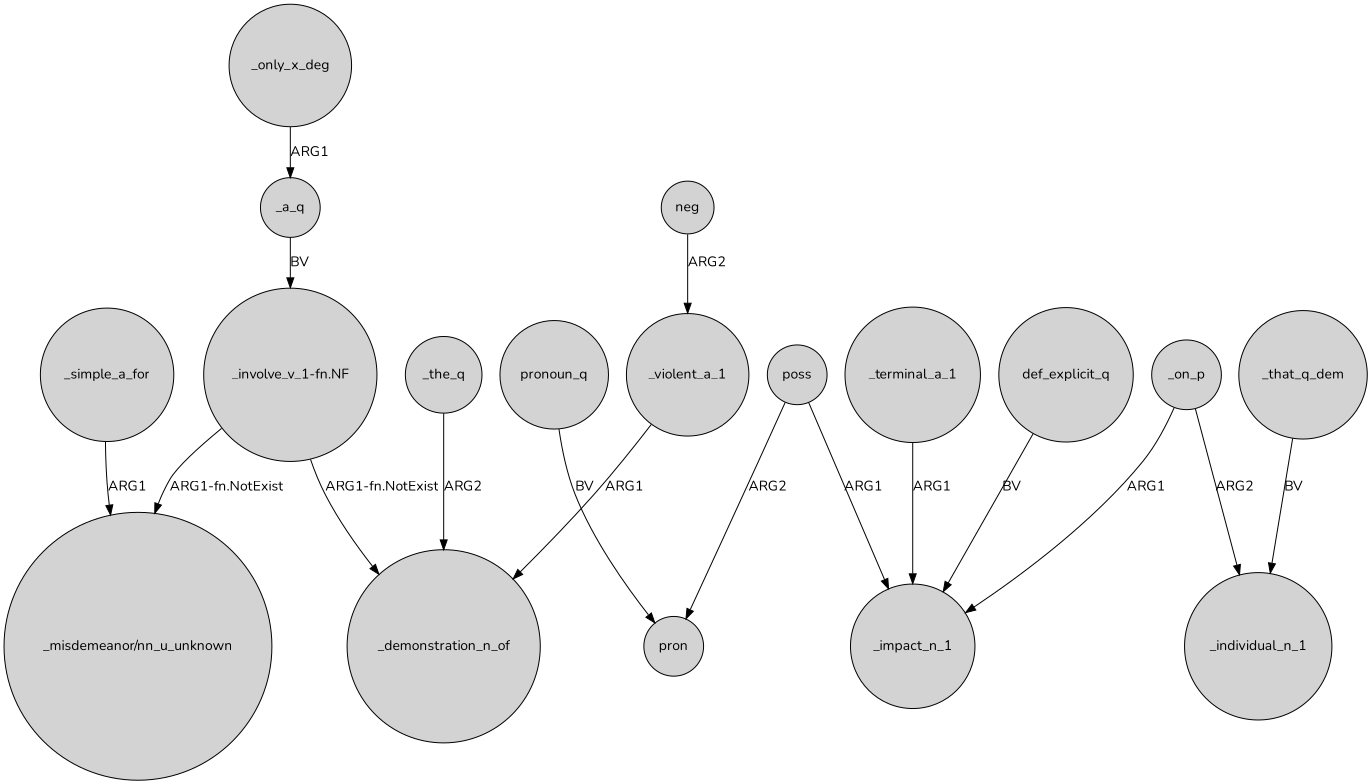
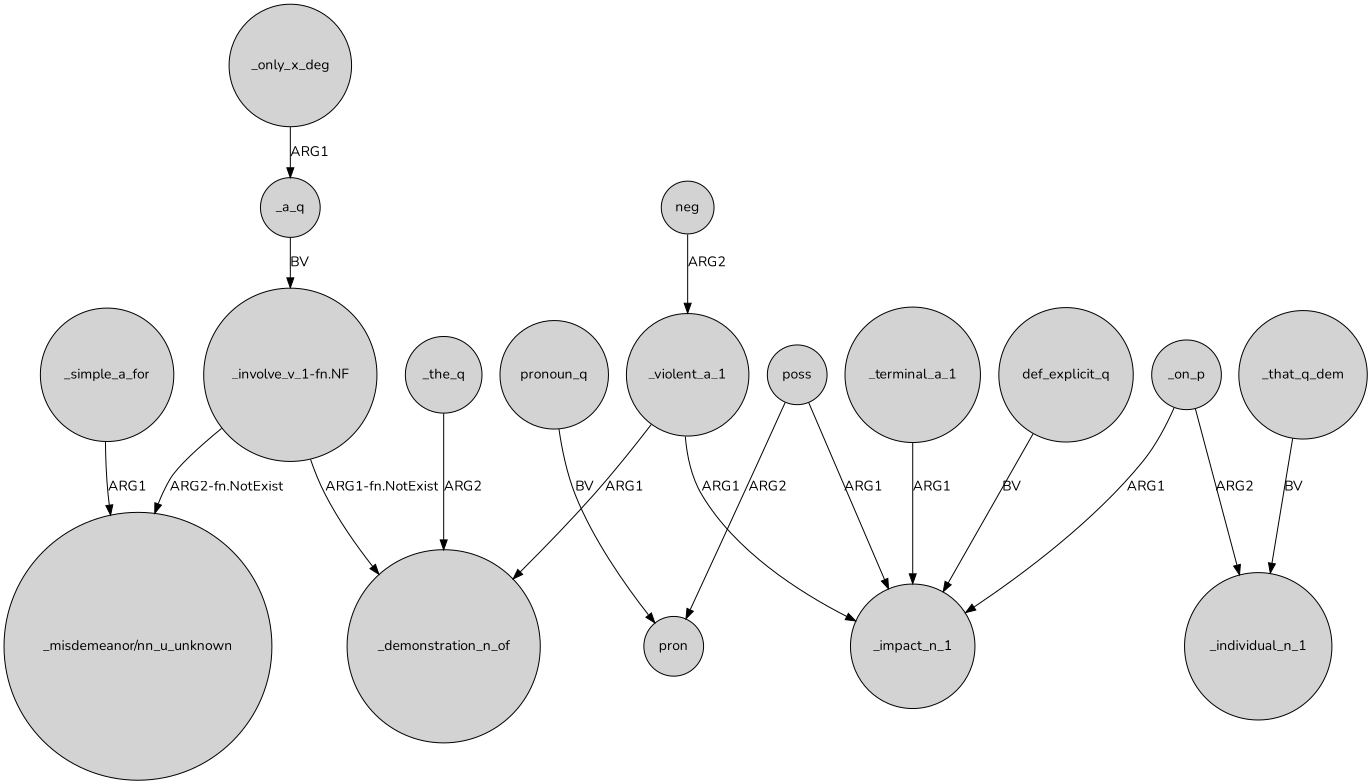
edge "_involve_v_1-fn.NF" -> "_misdemeanor/nn_u_unknown": label "ARG1-fn.NotExist" -> "ARG2-fn.NotExist"
edge "_violent_a_1" -> "_impact_n_1": added, label "ARG1"
